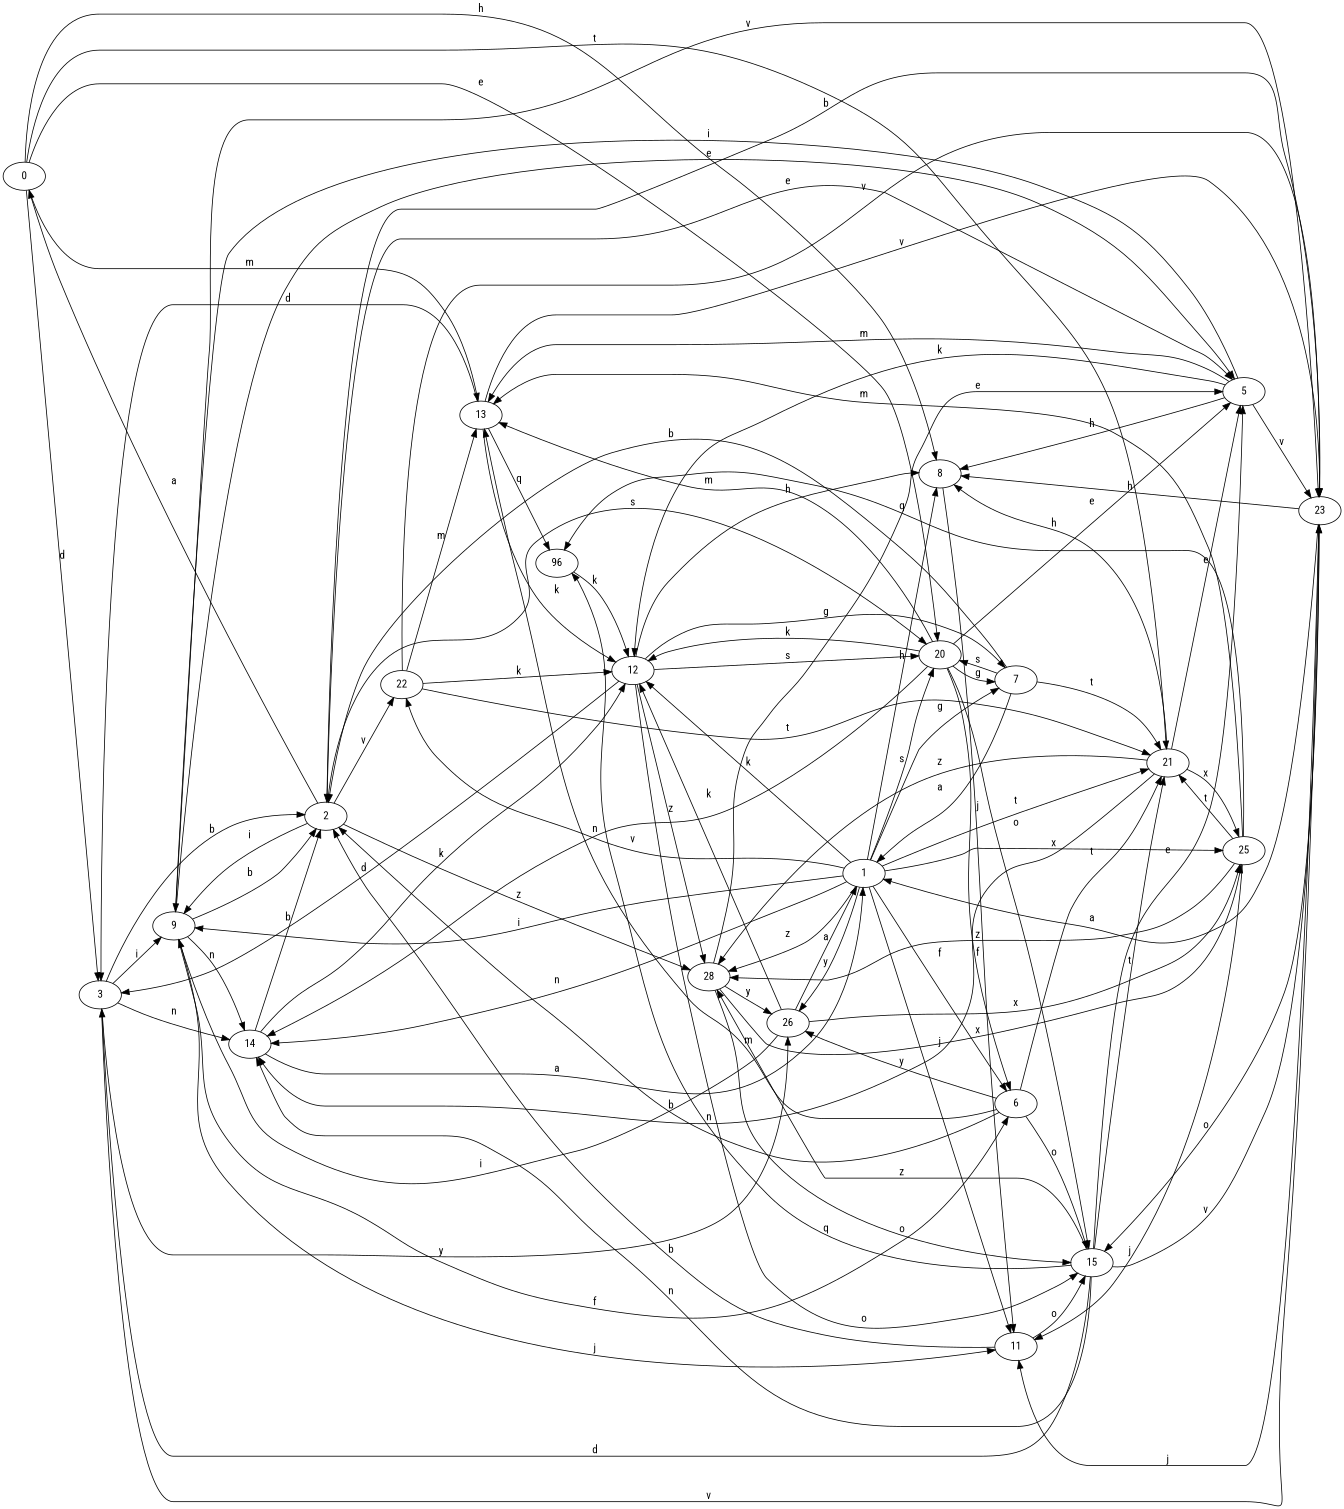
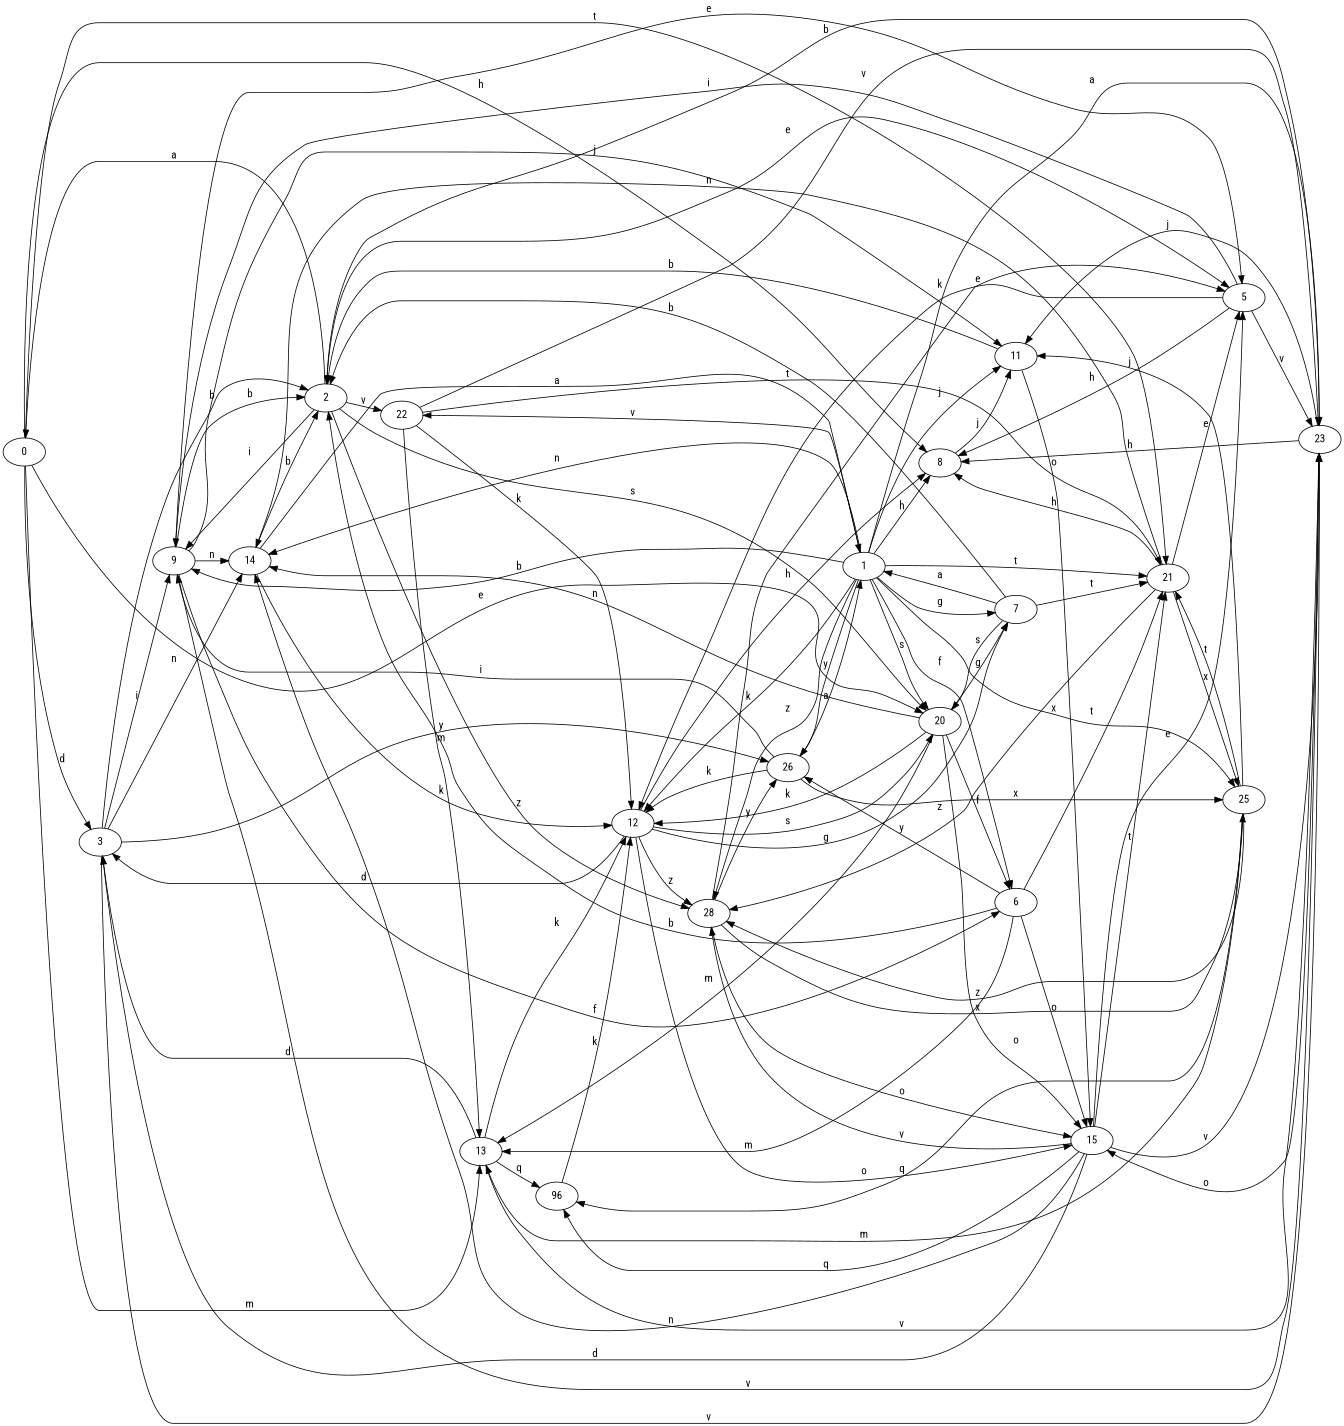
edge "5" -> "13": removed, label "m"
edge "20" -> "5": removed, label "e"
edge "23" -> "1": reversed
edge "1" -> "9": label "i" -> "b"
edge "15" -> "28": label "z" -> "v"
